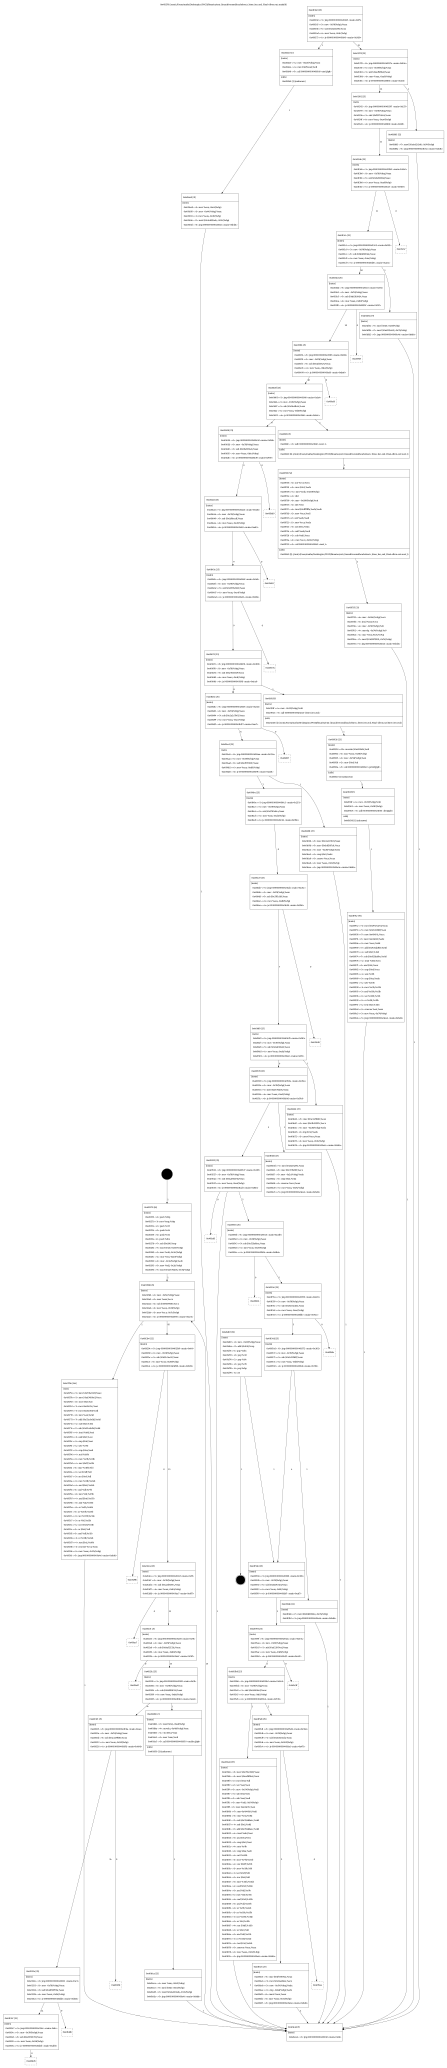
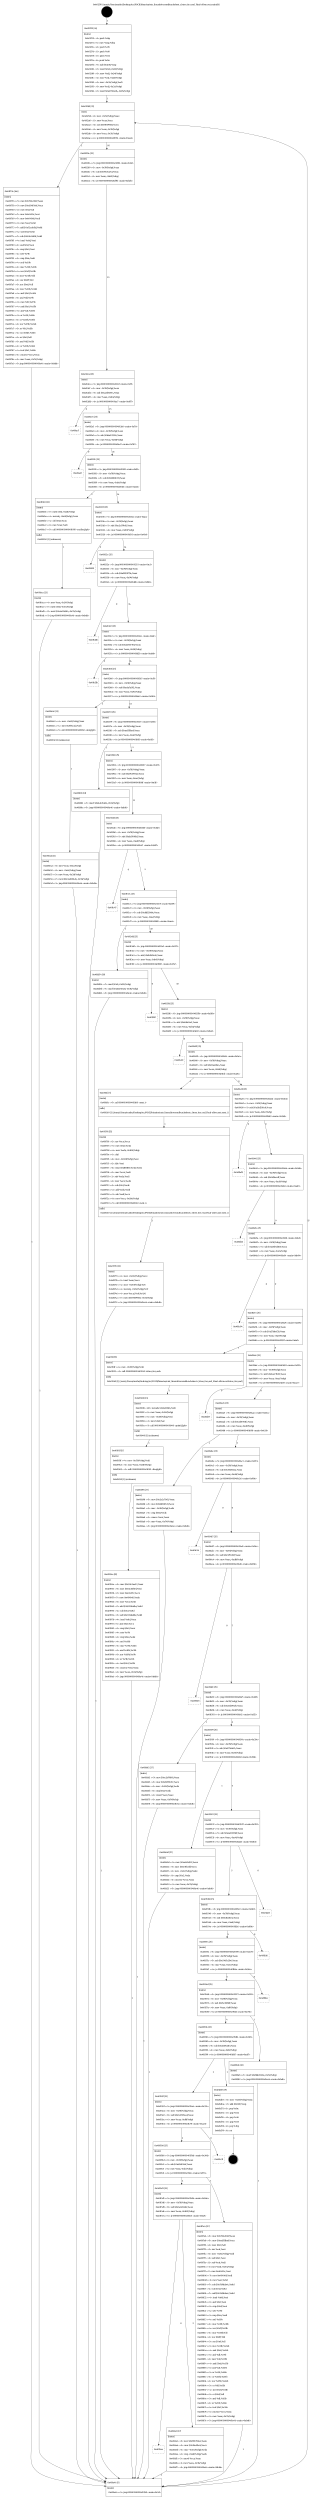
edge "0x401347 [25]" -> "0x401360 [25]": added, label "14"
edge "0x401d67 [19]" -> "0x401586 [25]": reversed
node "0x401c26": added
node "0x401d9b": removed
edge "0x401522 [25]" -> "0x401e46 [5]": now "0x40160d [27]" -> "0x401e46 [5]"
